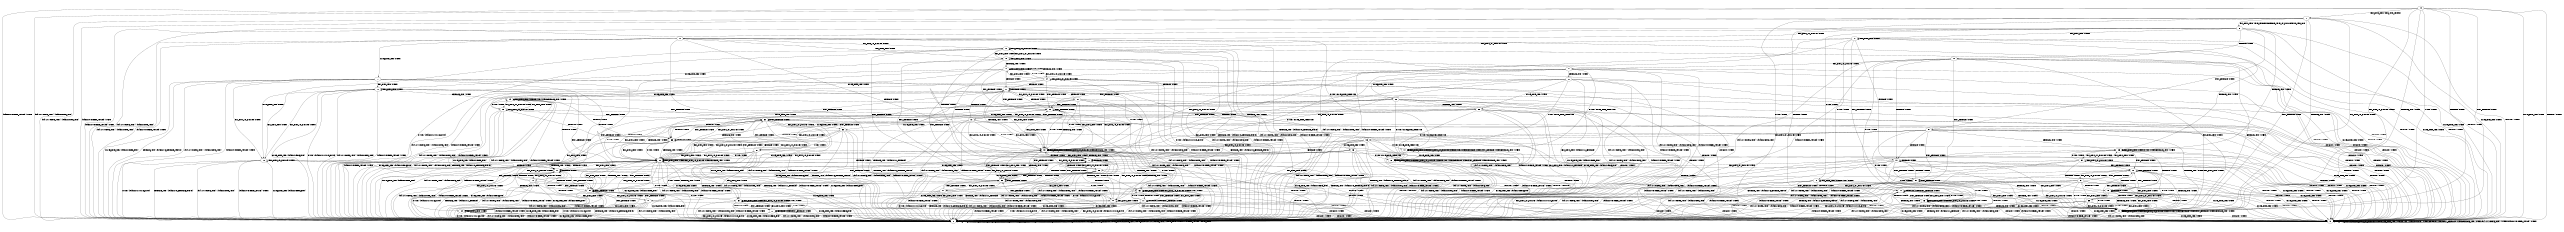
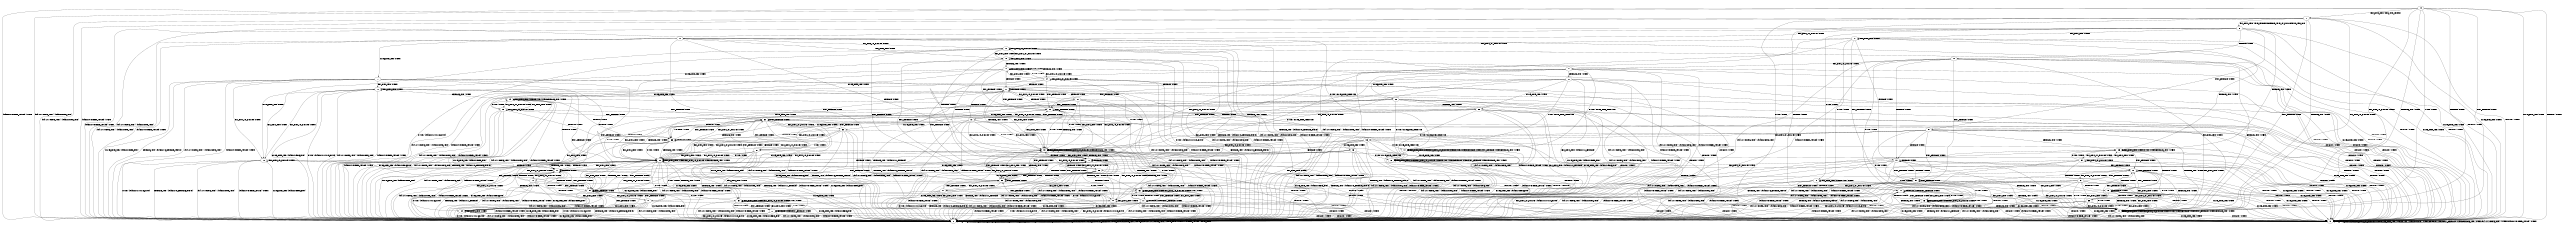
edge "s56" -> "s55": label "CERTIFICATE / TIMEOUT" -> "UNEXPECTED / TIMEOUT"
edge "s52" -> "s3": removed, label "APPLICATION / TIMEOUT"
